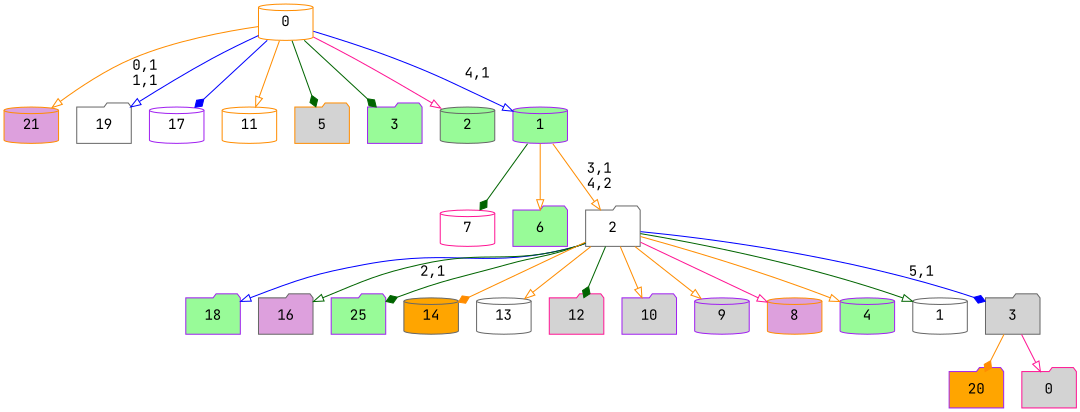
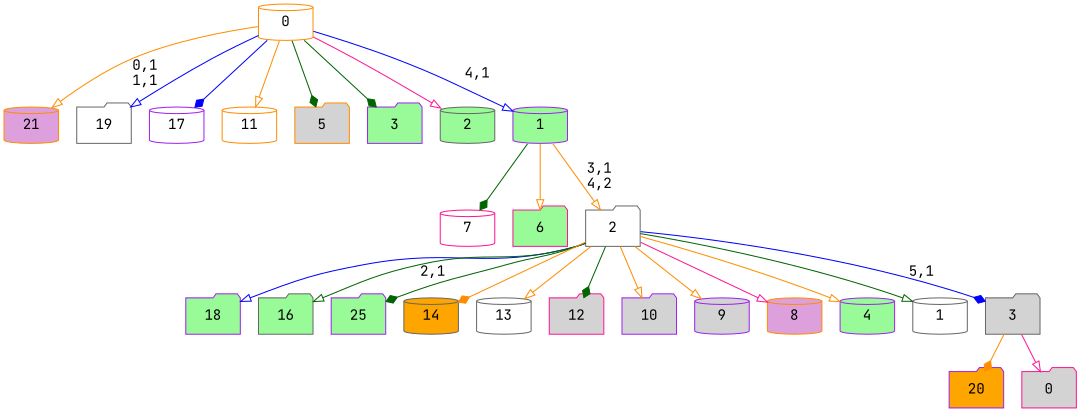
node "6": color purple -> deeppink
node "16": fillcolor plum -> palegreen
